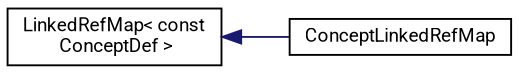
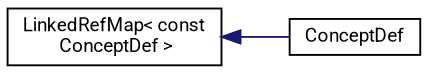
node "ConceptLinkedRefMap": label "ConceptLinkedRefMap" -> "ConceptDef"
